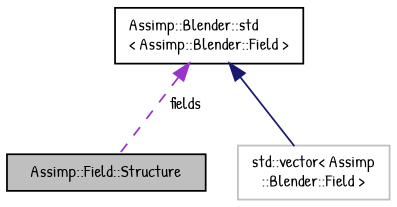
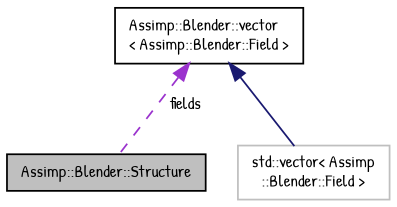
node "Assimp::Blender::std < Assimp::Blender::Field >": label "Assimp::Blender::std < Assimp::Blender::Field >" -> "Assimp::Blender::vector < Assimp::Blender::Field >"
node "Assimp::Field::Structure": label "Assimp::Field::Structure" -> "Assimp::Blender::Structure"
